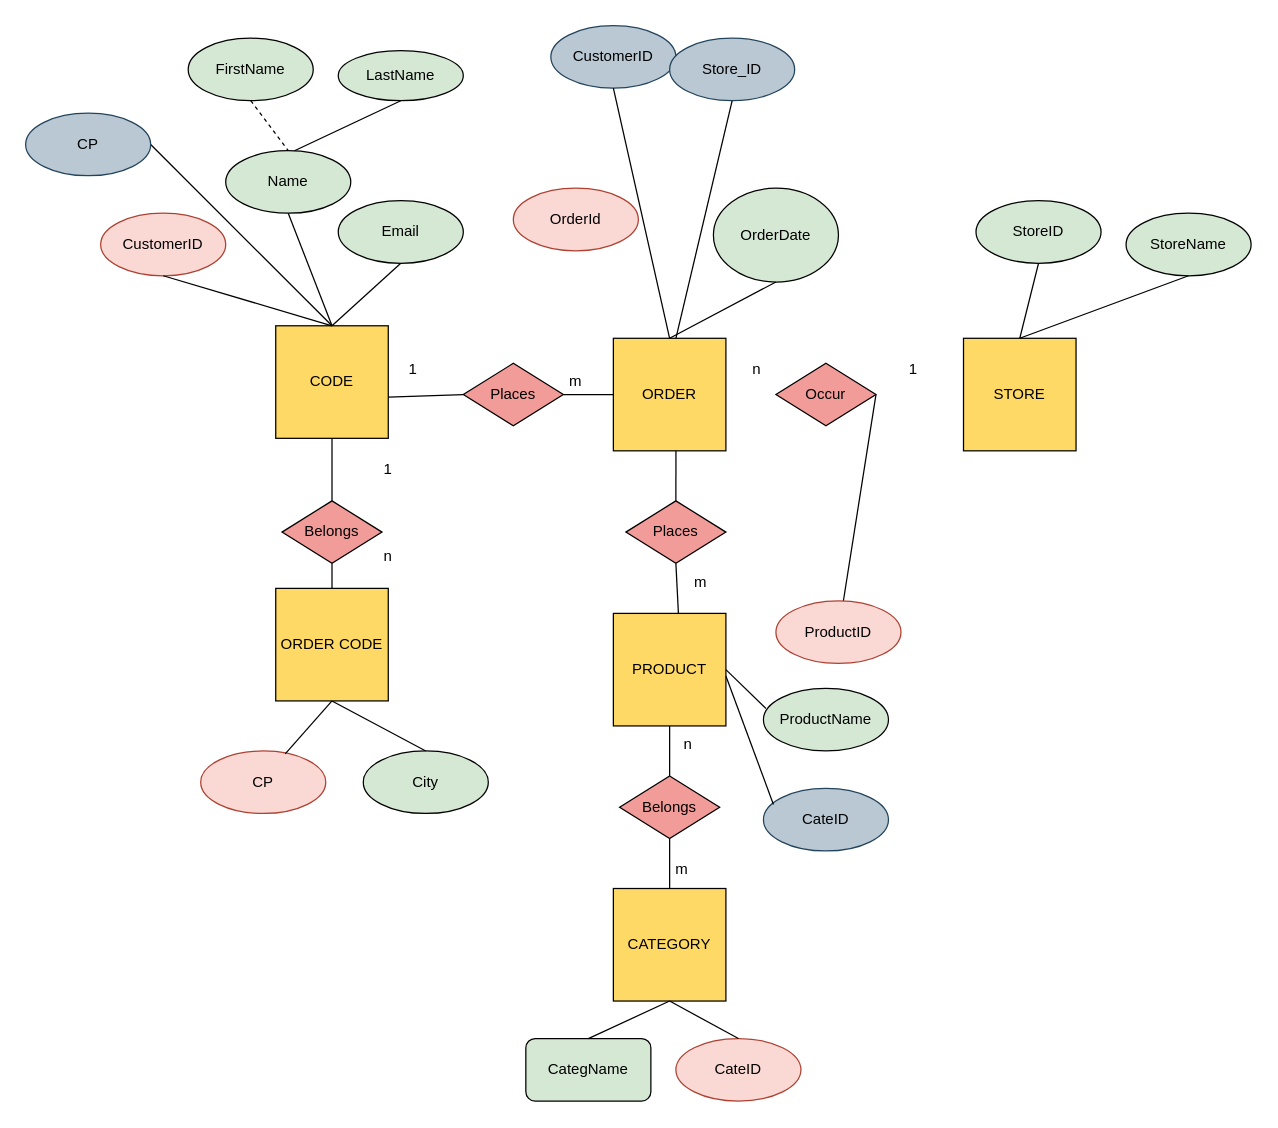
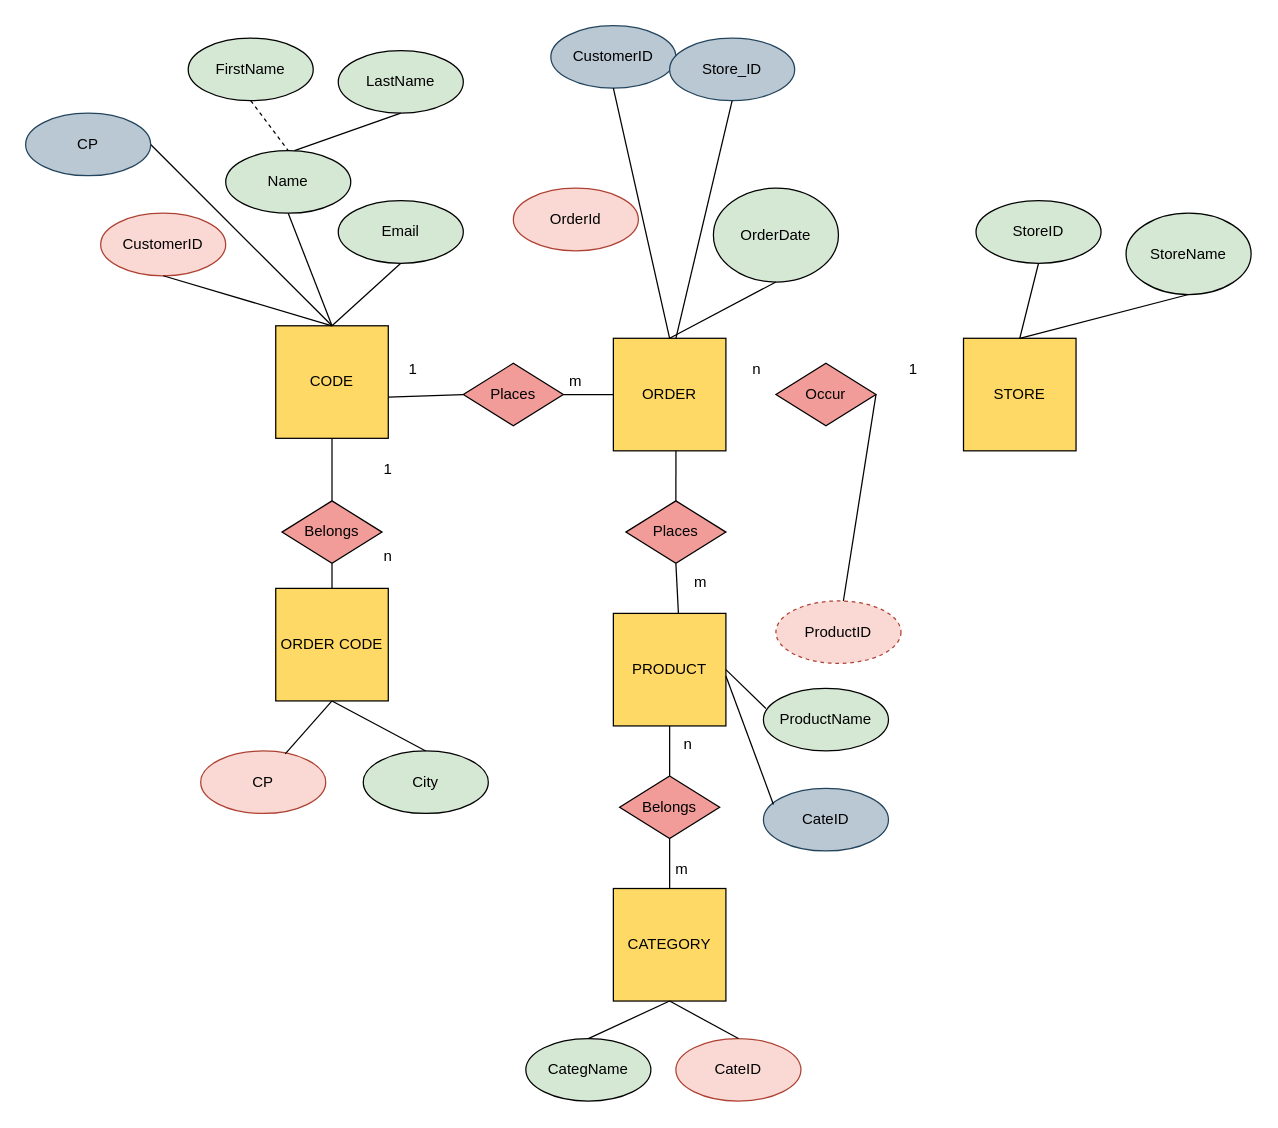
node "LastName": size 125x50 -> 125x63
node "StoreName": size 125x63 -> 125x81
node "ProductID": style solid -> dashed
node "CategName": shape rounded rectangle -> ellipse
